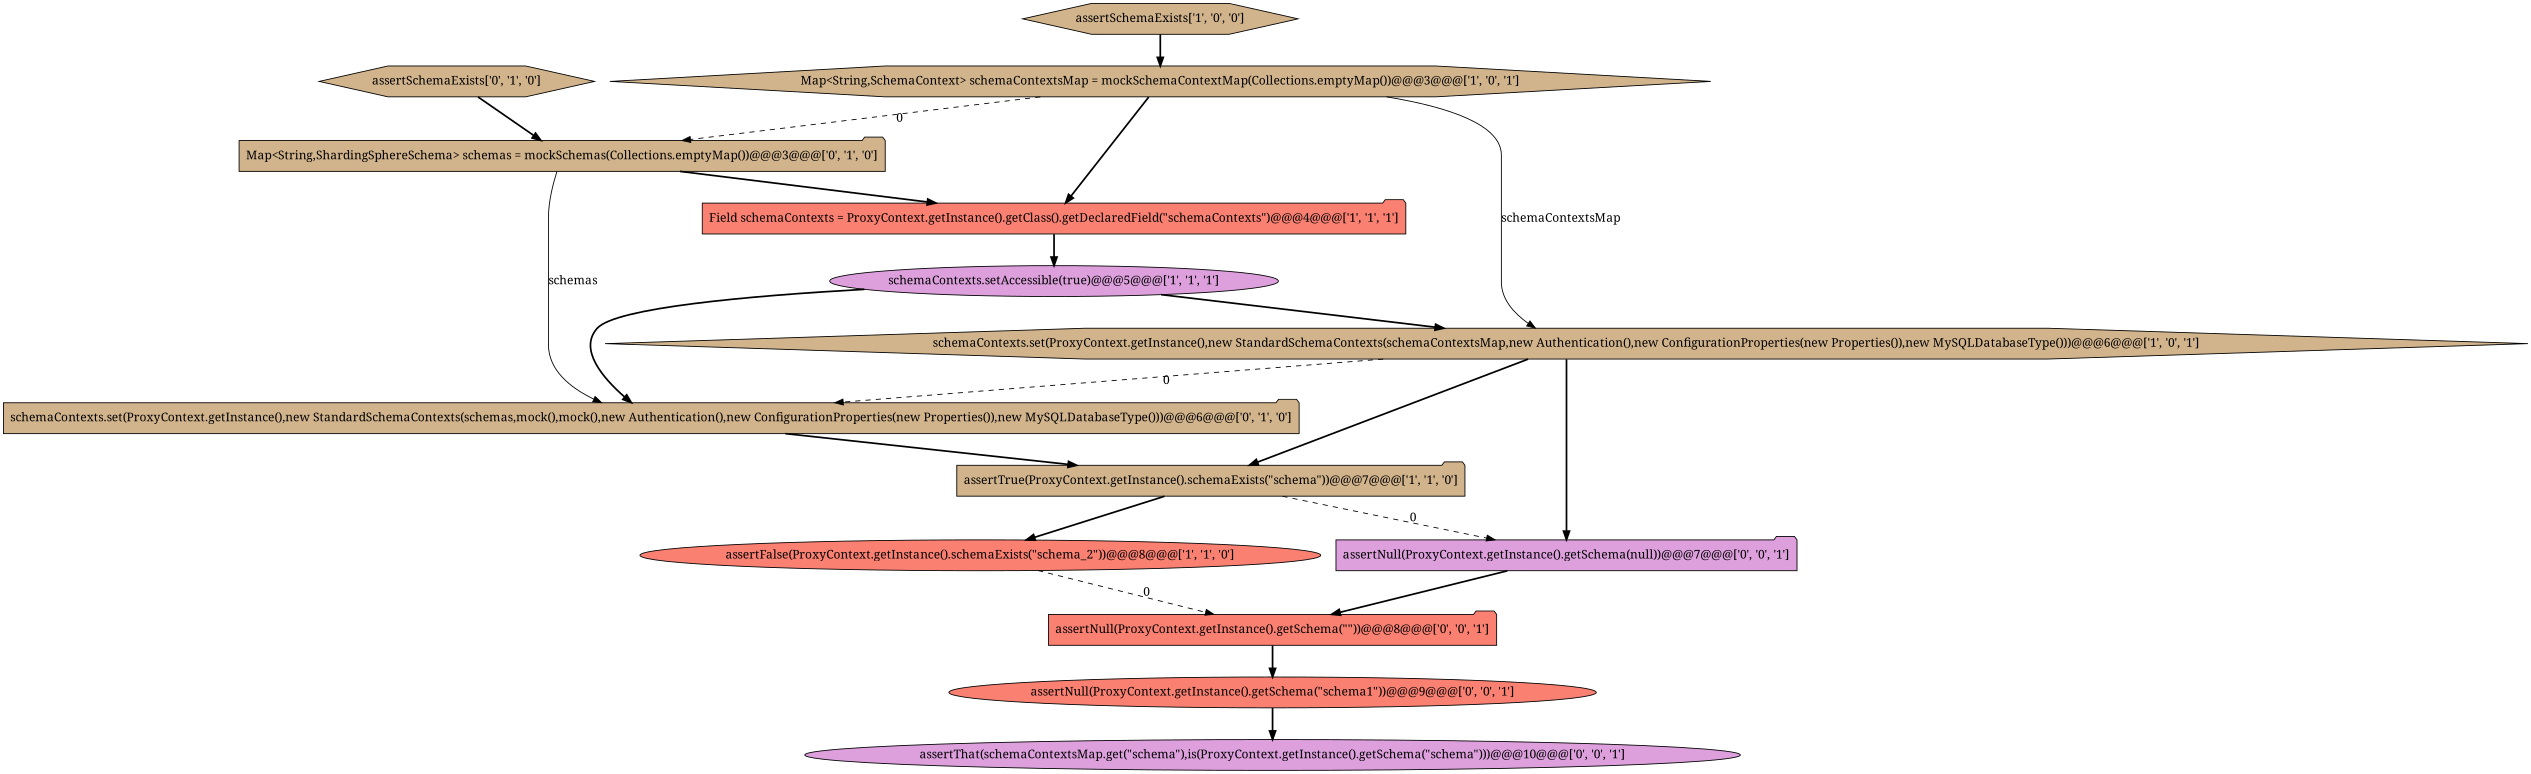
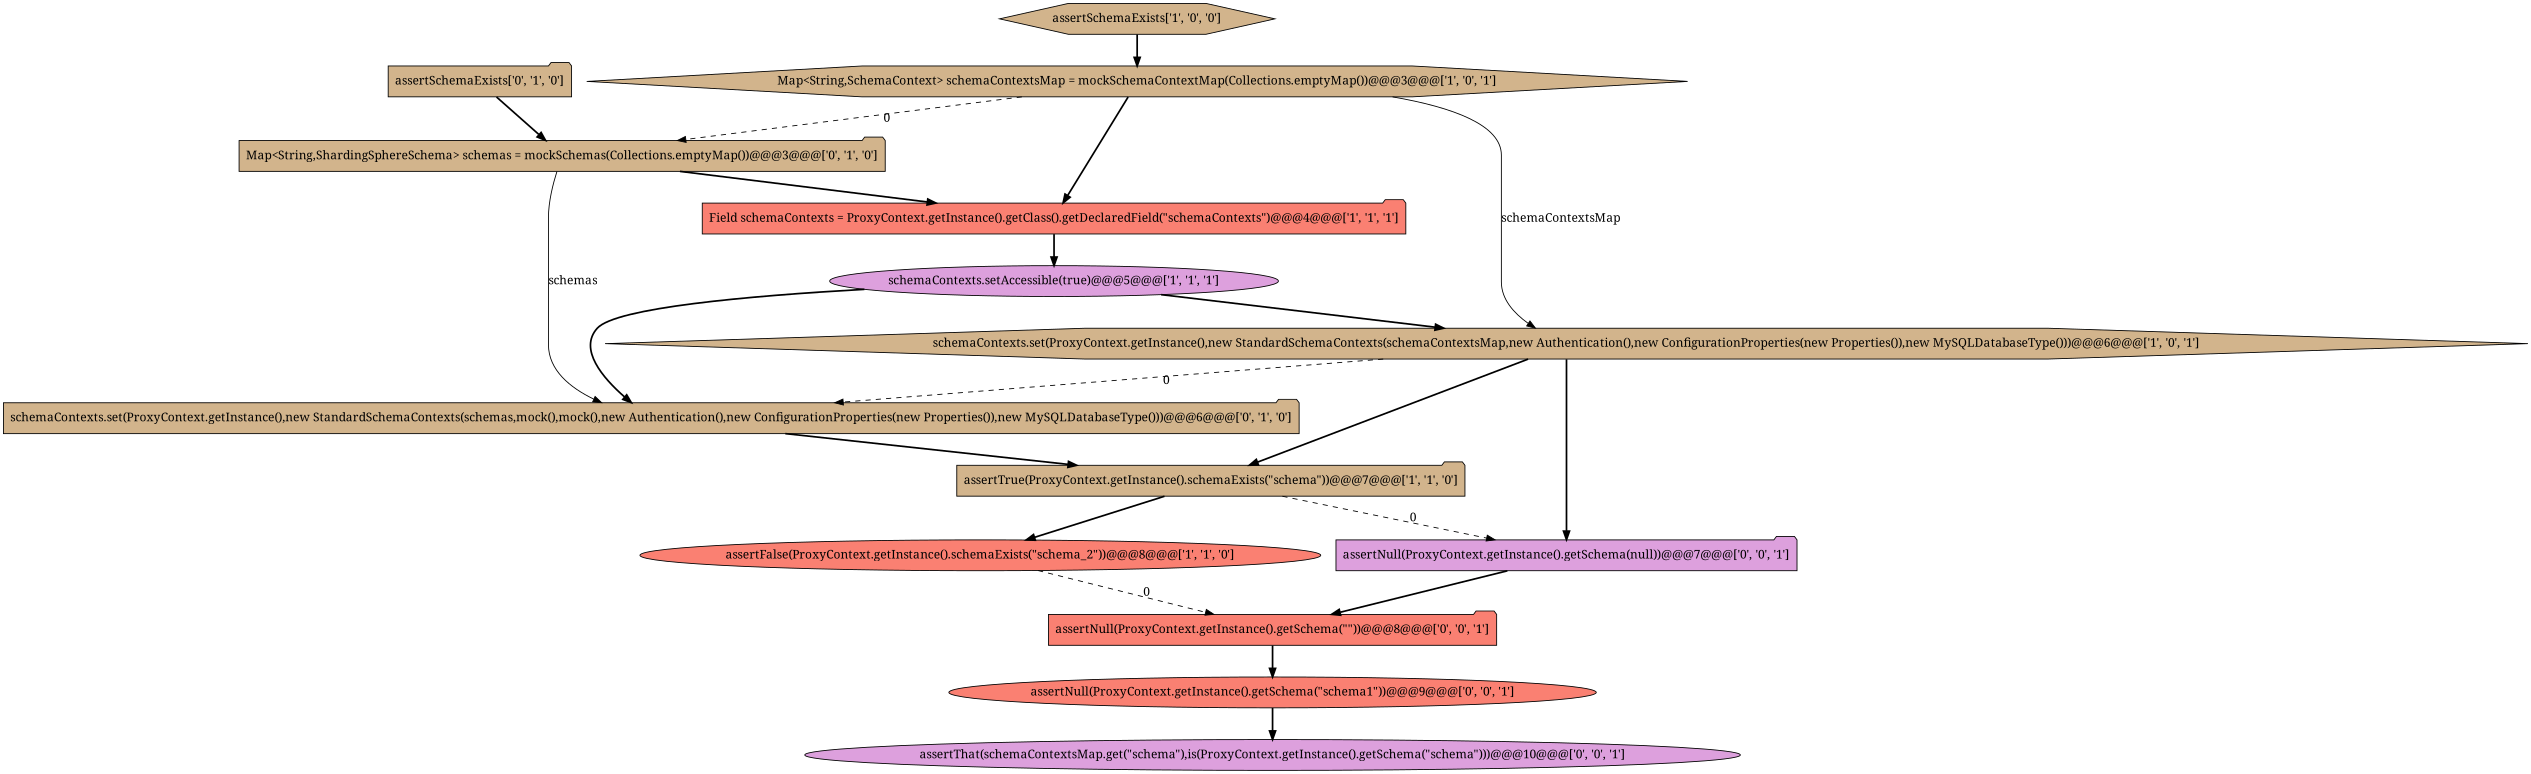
node "assertSchemaExists['0', '1', '0']": shape hexagon -> folder
